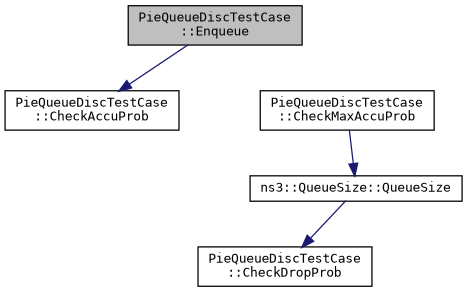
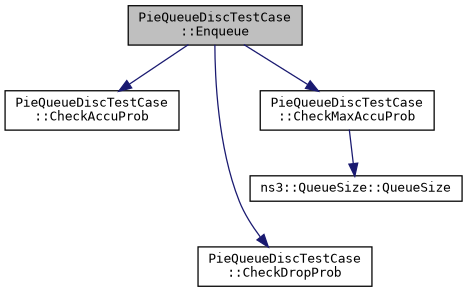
edge "PieQueueDiscTestCase ::Enqueue" -> "PieQueueDiscTestCase ::CheckMaxAccuProb": added
edge "ns3::QueueSize::QueueSize" -> "PieQueueDiscTestCase ::CheckDropProb": now "PieQueueDiscTestCase ::Enqueue" -> "PieQueueDiscTestCase ::CheckDropProb"
